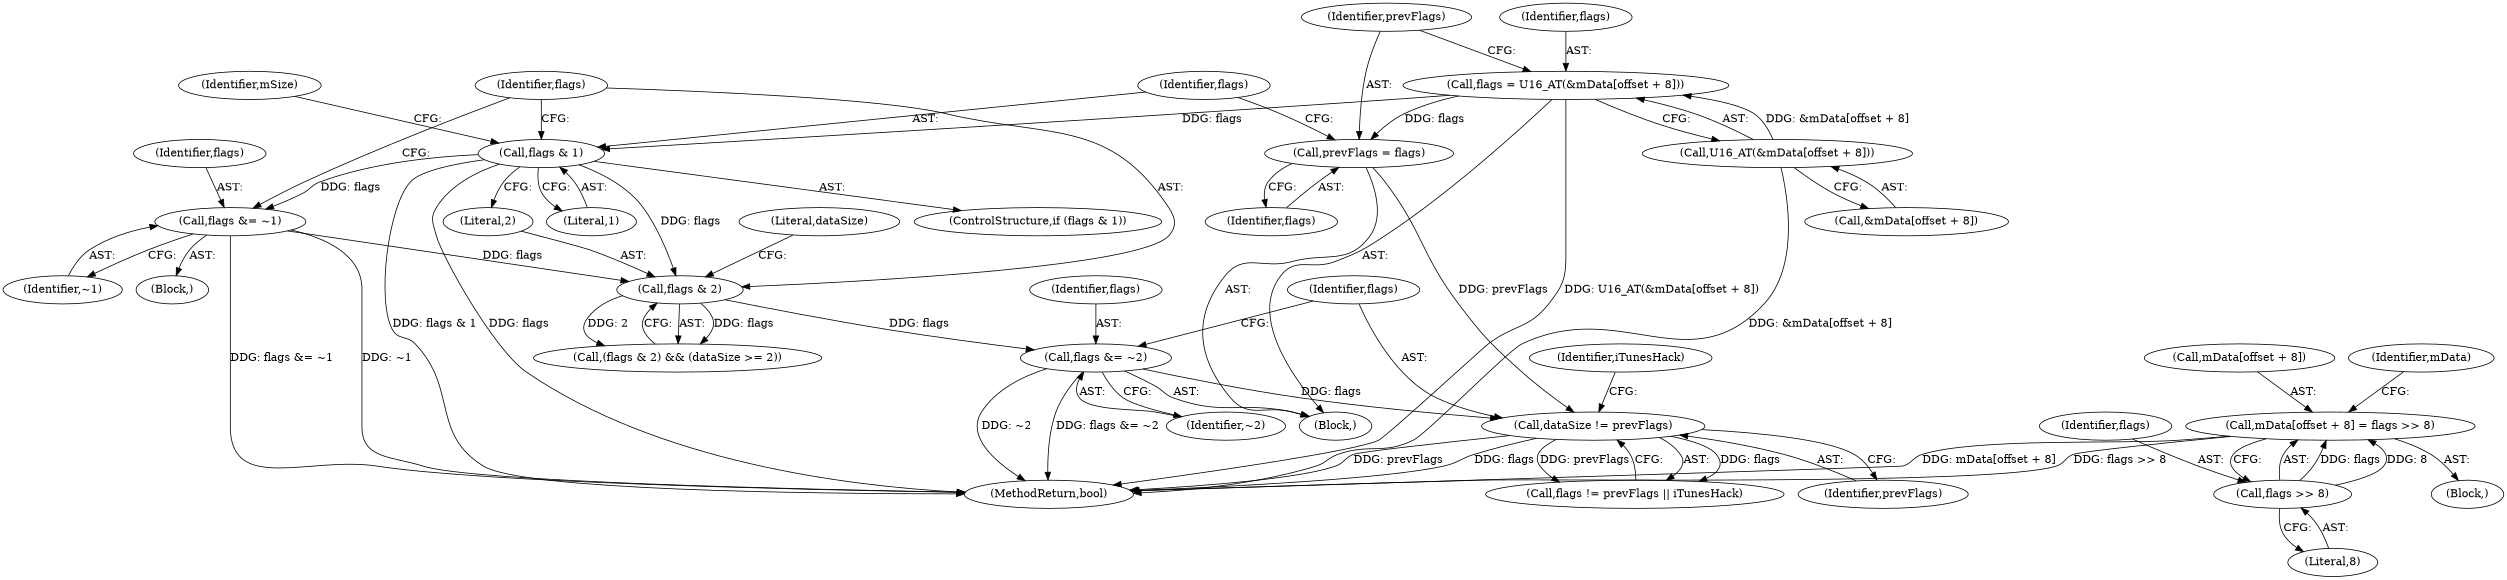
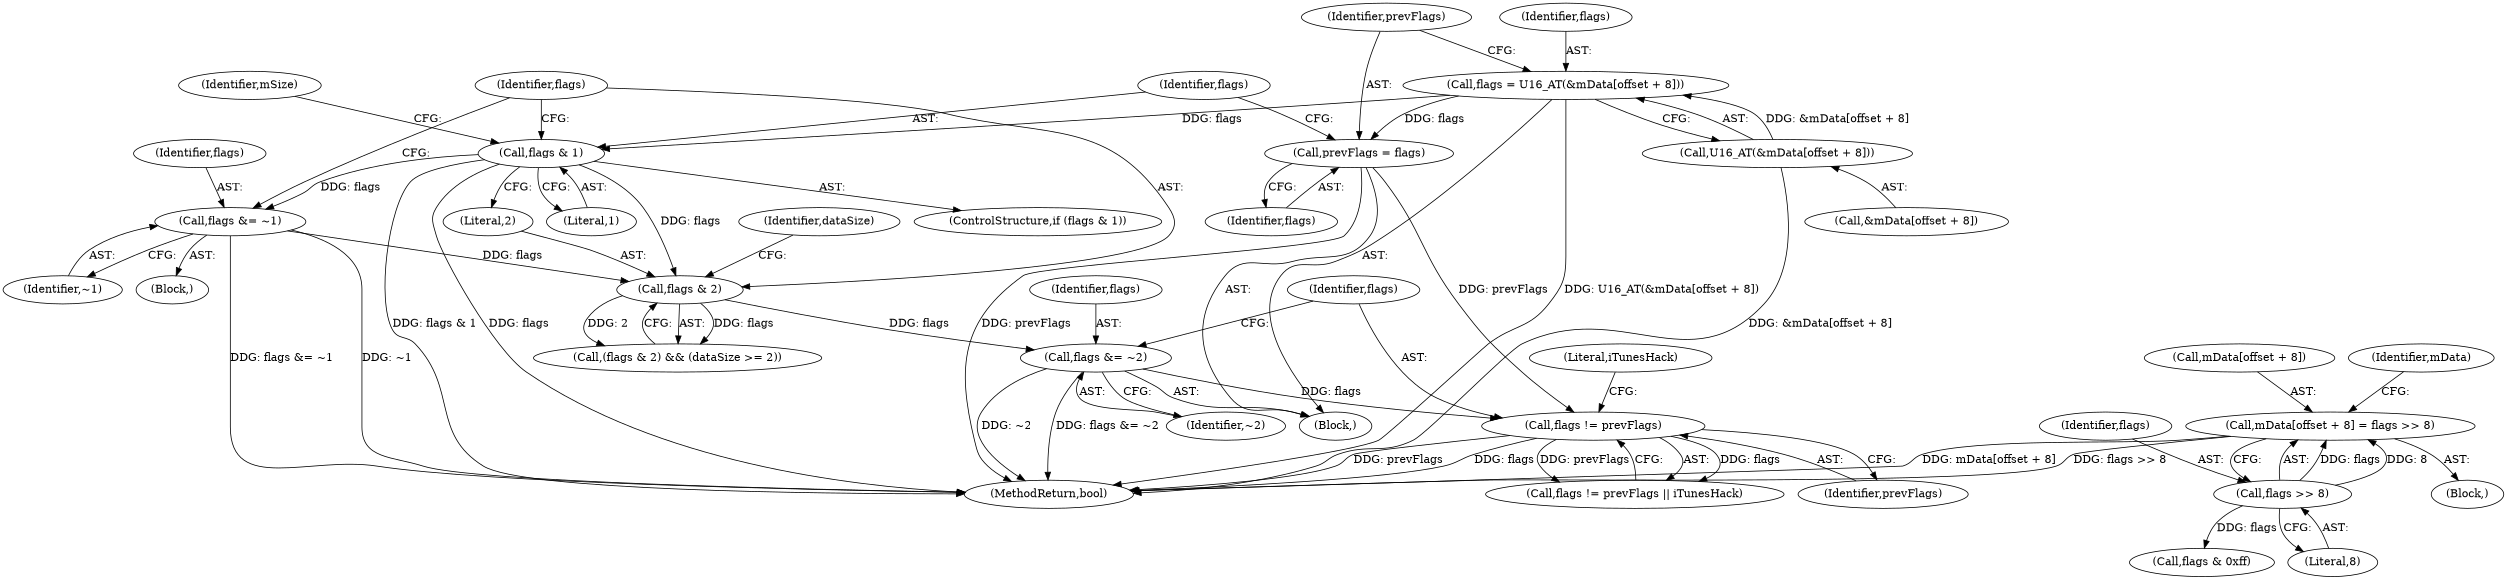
edge "(Call,U16_AT(&mData[offset + 8]))" -> "(Call,&mData[offset + 8])": removed, label "CFG:"
node "(Literal,dataSize)": label "(Literal,dataSize)" -> "(Identifier,dataSize)"
edge "(Call,prevFlags = flags)" -> "(MethodReturn,bool)": added, label "DDG: prevFlags"
node "(Identifier,iTunesHack)": label "(Identifier,iTunesHack)" -> "(Literal,iTunesHack)"
node "(Call,dataSize != prevFlags)": label "(Call,dataSize != prevFlags)" -> "(Call,flags != prevFlags)"
node "(Call,flags & 0xff)": added
